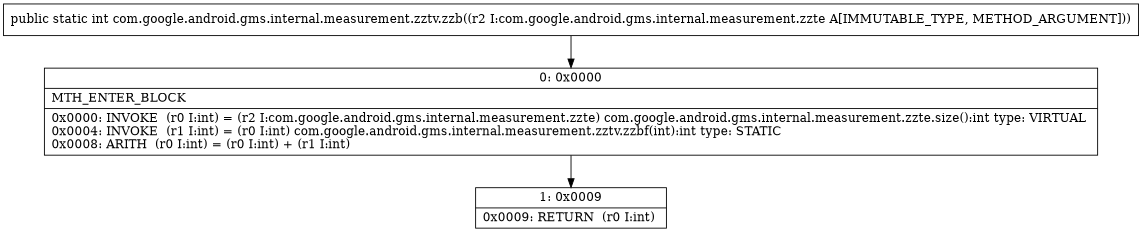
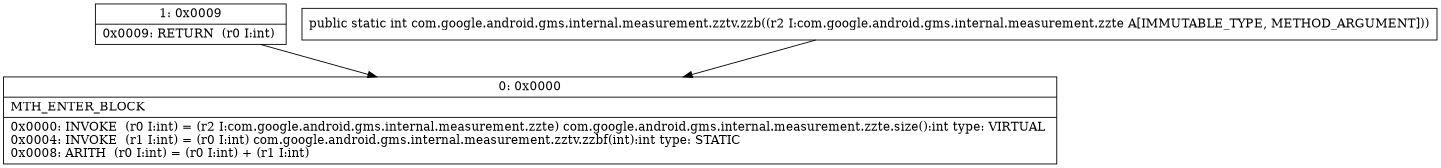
edge "0: 0x0000" -> "1: 0x0009": reversed
